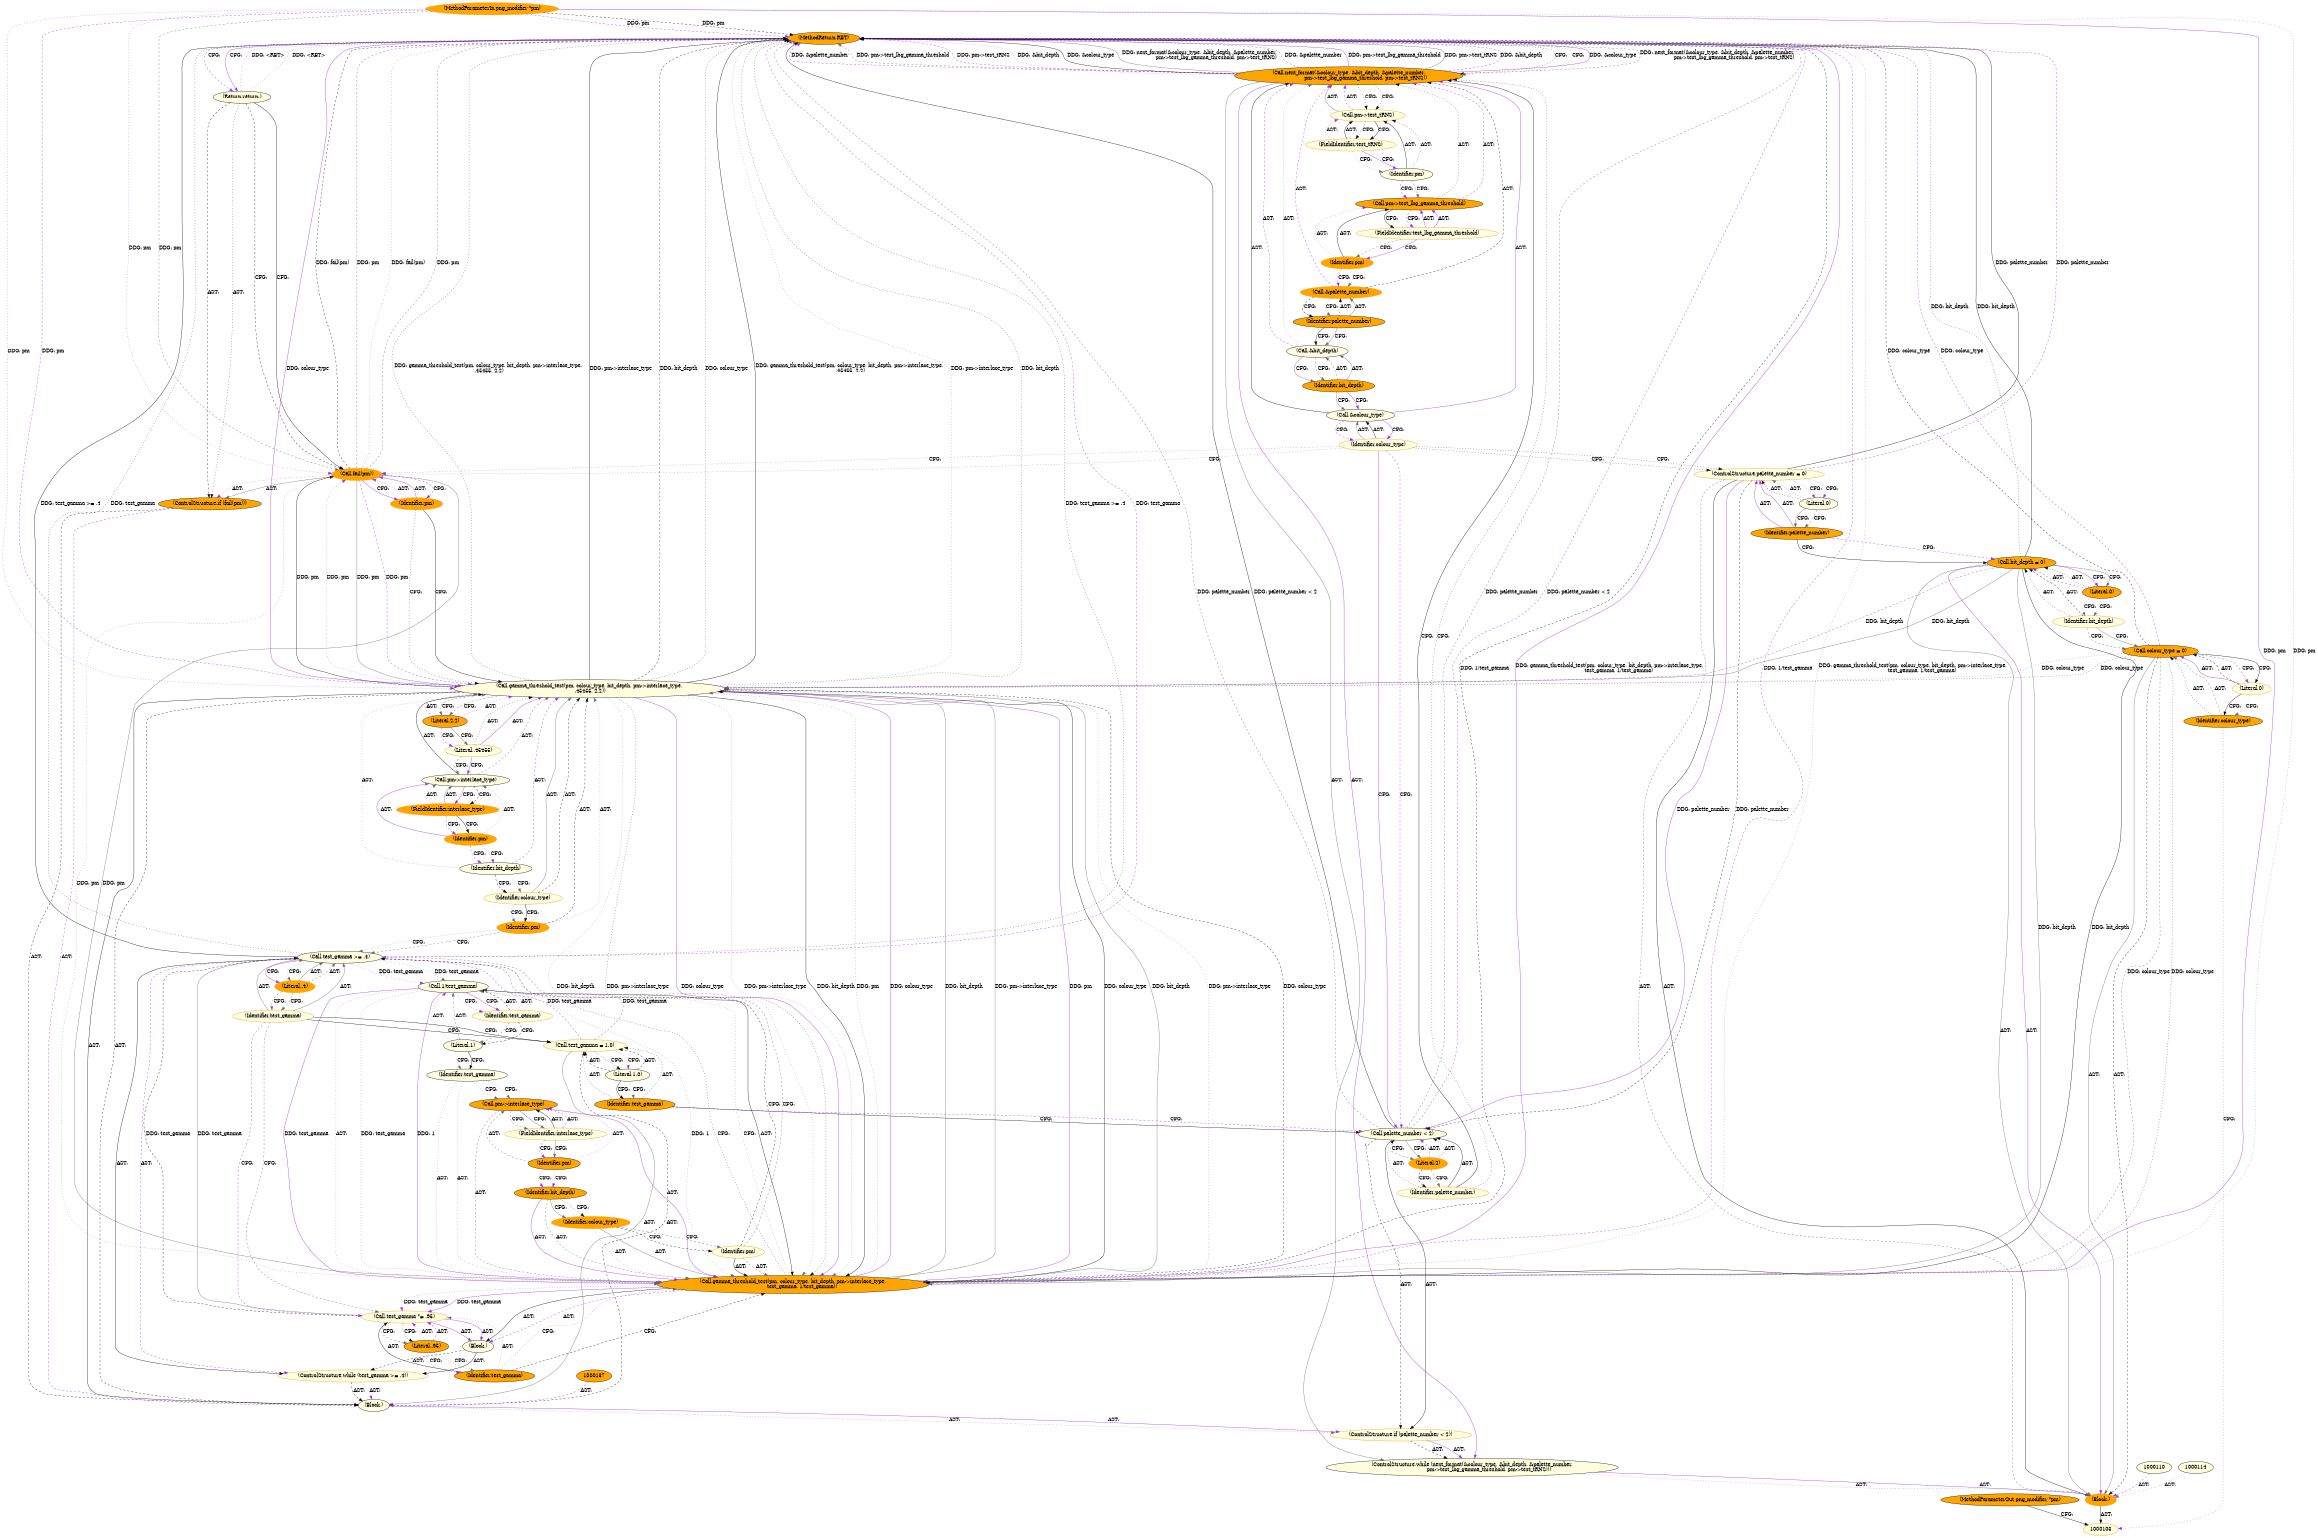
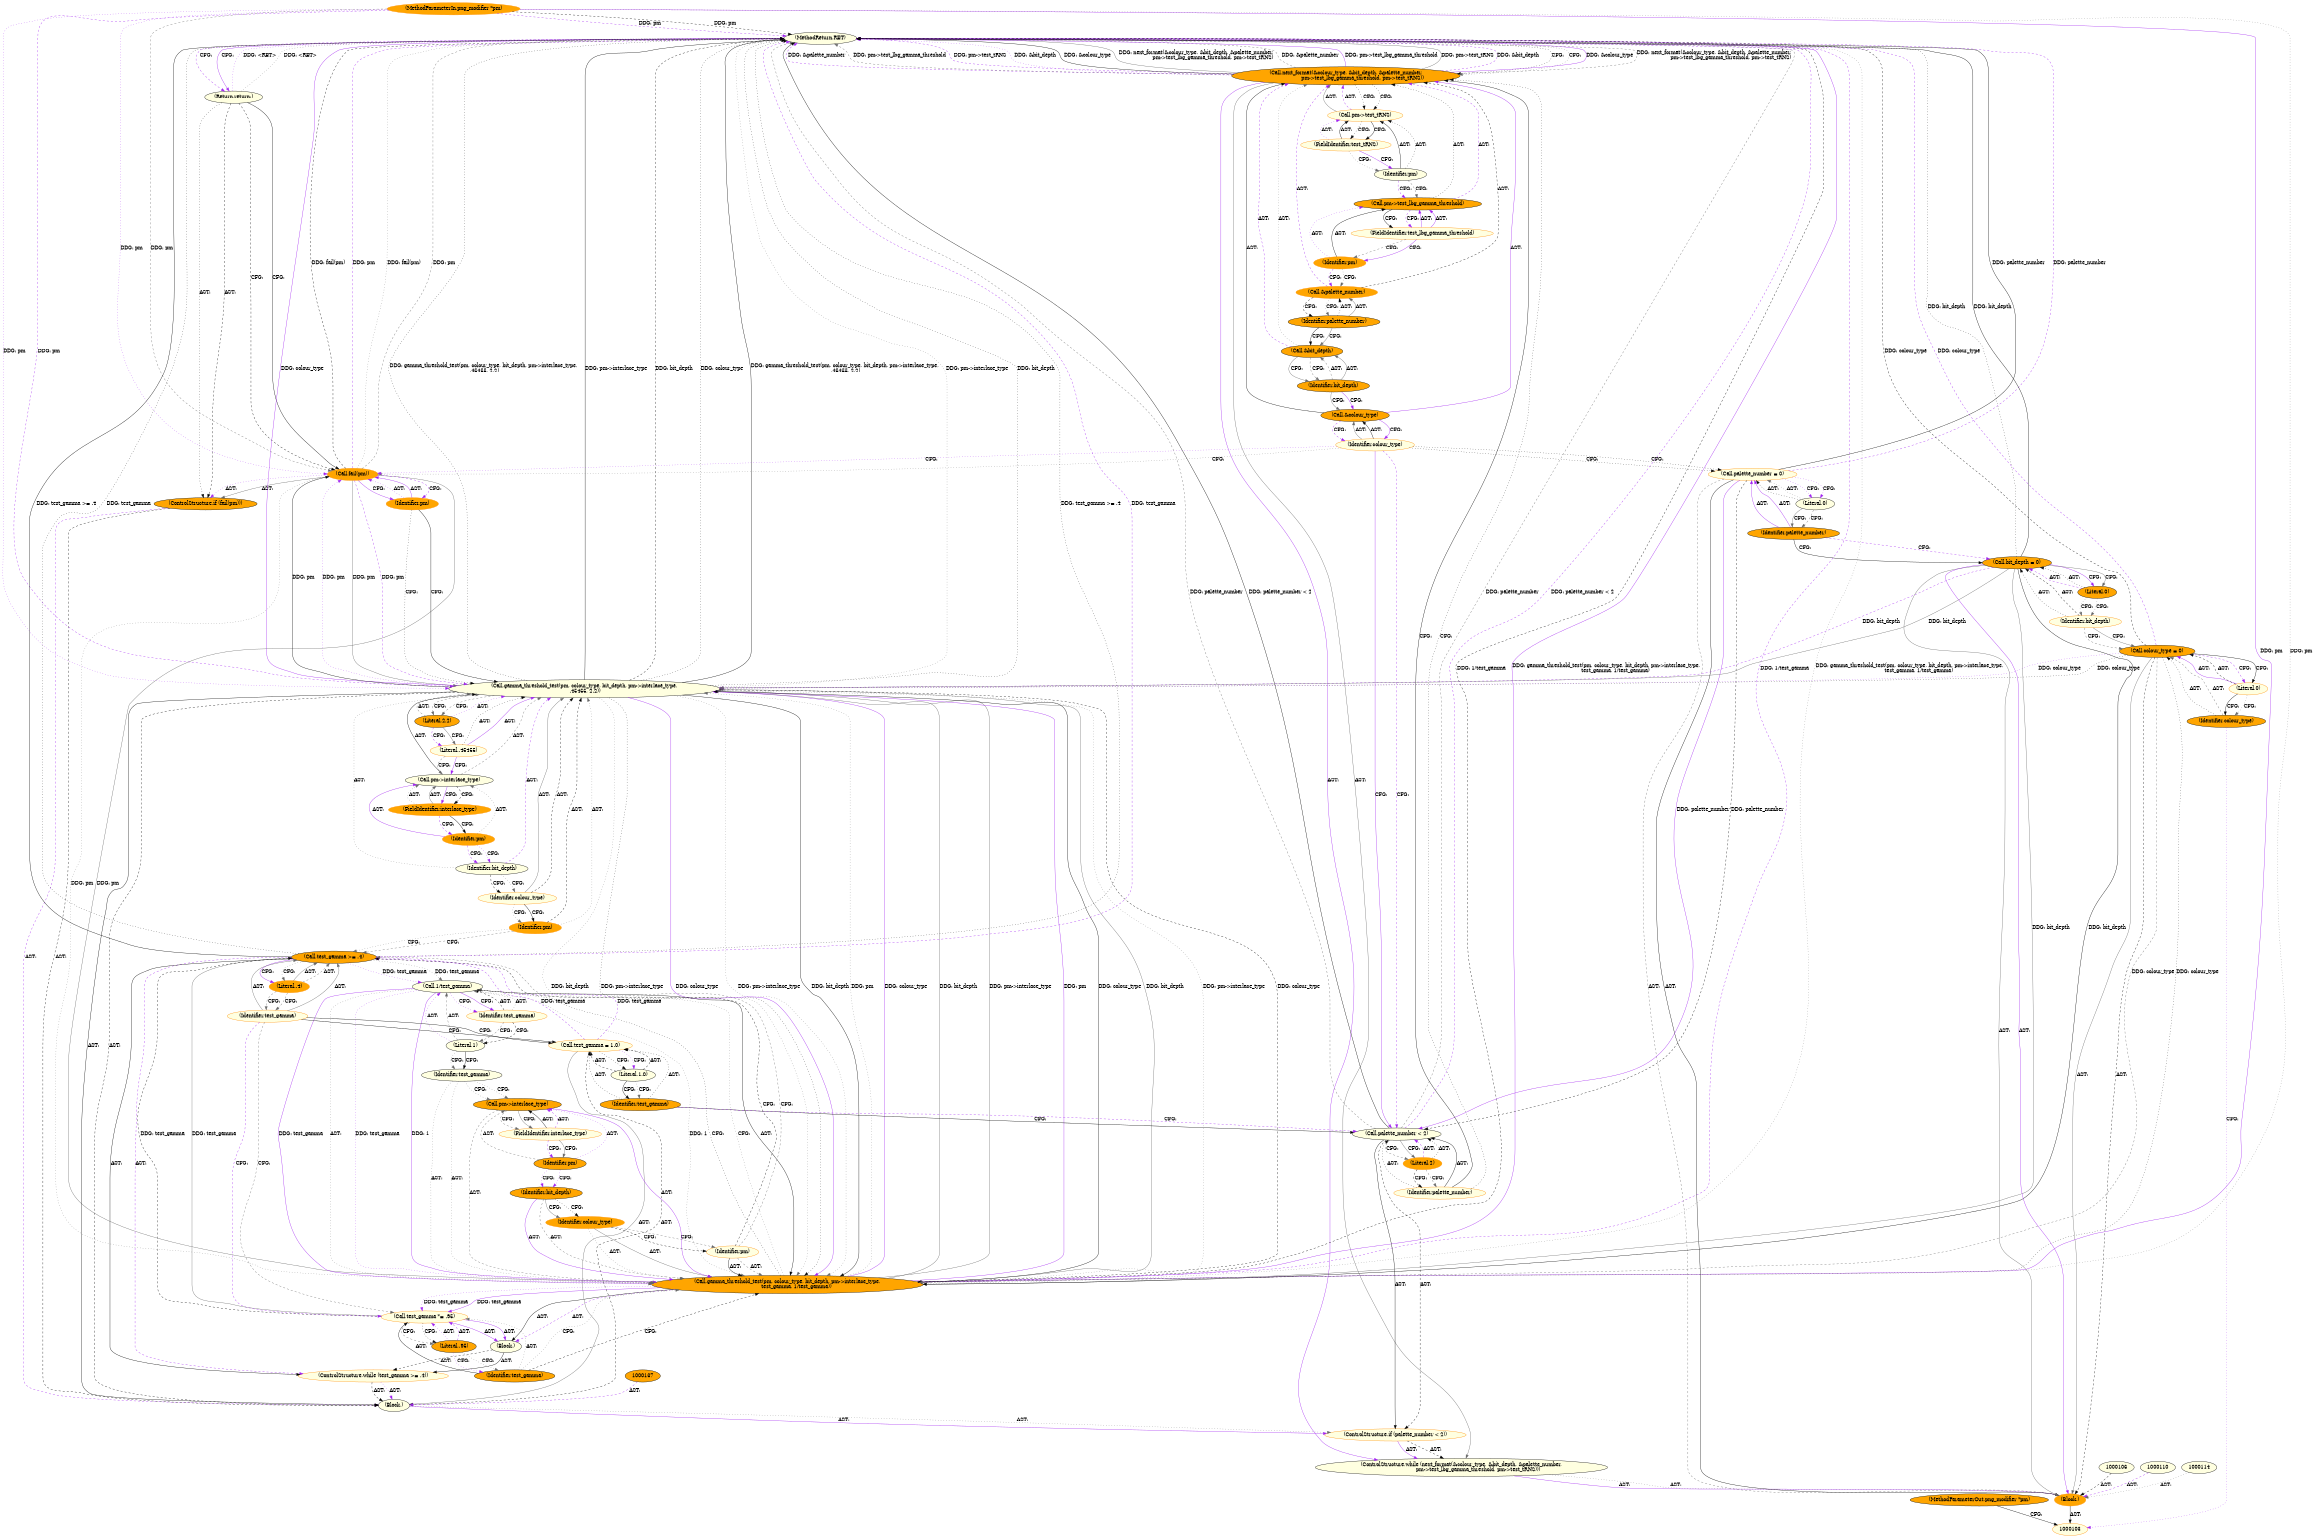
node "(MethodReturn,RET)": fillcolor orange -> lightyellow
node "(Call,&bit_depth)": fillcolor lightyellow -> orange
node "(Call,&colour_type)": fillcolor lightyellow -> orange
node "(ControlStructure,palette_number = 0)": label "(ControlStructure,palette_number = 0)" -> "(Call,palette_number = 0)"
node "(Call,test_gamma >= .4)": fillcolor lightyellow -> orange
node "1000106": added
